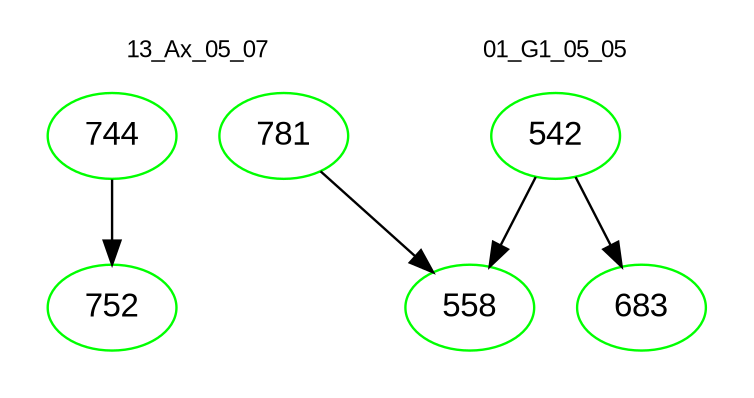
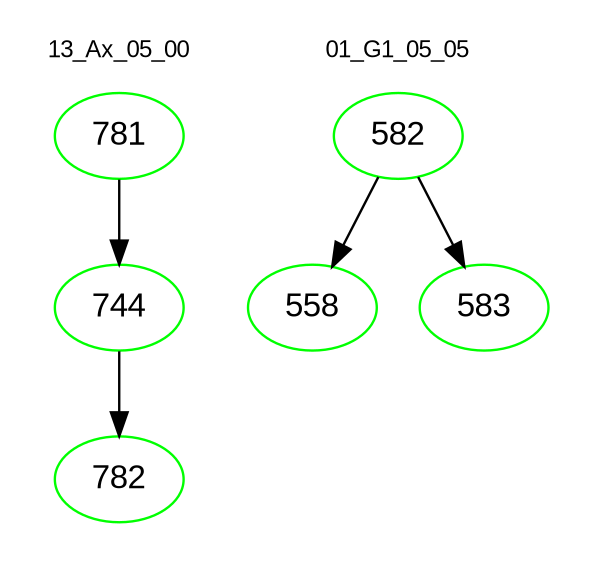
cluster "13_Ax_05_07": label "13_Ax_05_07" -> "13_Ax_05_00"
node "542": label "542" -> "582"
edge "781" -> "558": now "781" -> "744"
node "752": label "752" -> "782"
node "683": label "683" -> "583"
